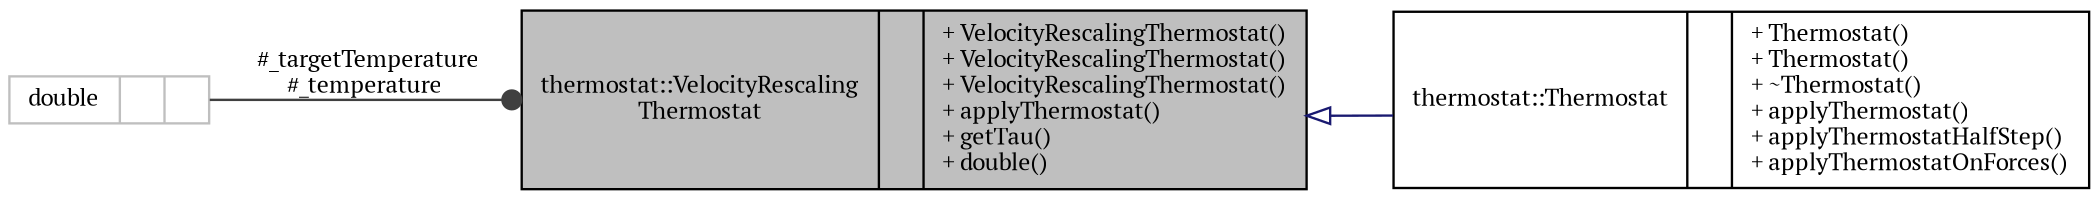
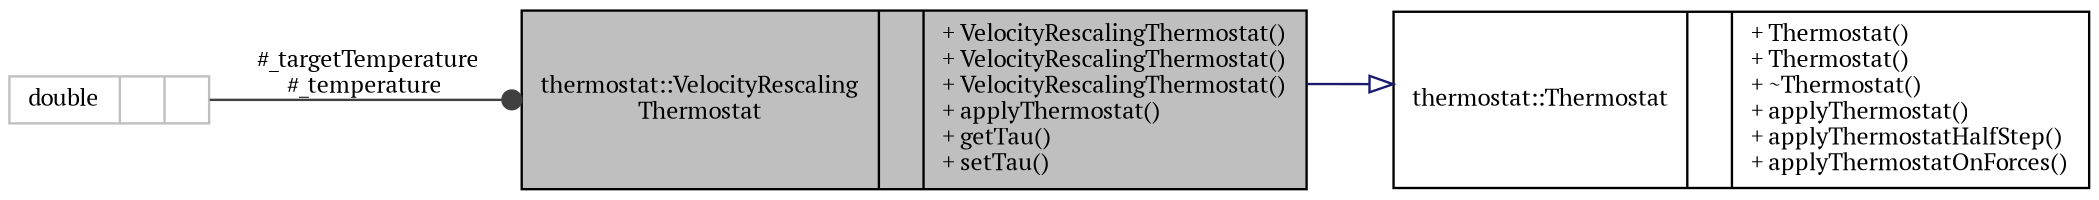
edge "thermostat::Thermostat" -> "thermostat::VelocityRescaling": reversed
node "thermostat::VelocityRescaling": text "+ double()" -> "+ setTau()"
